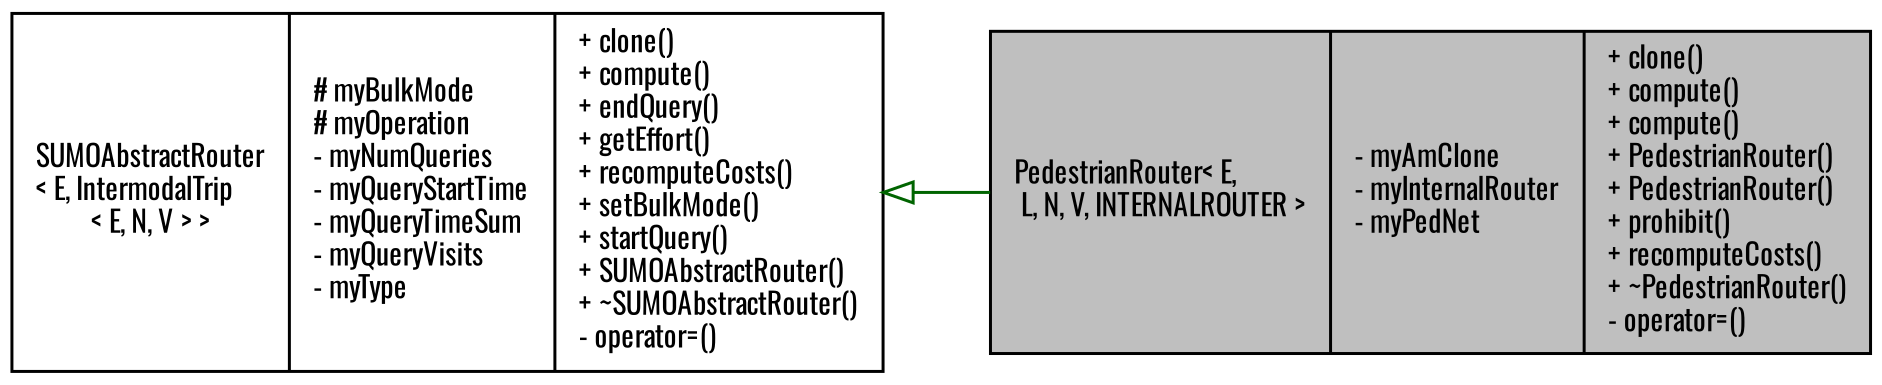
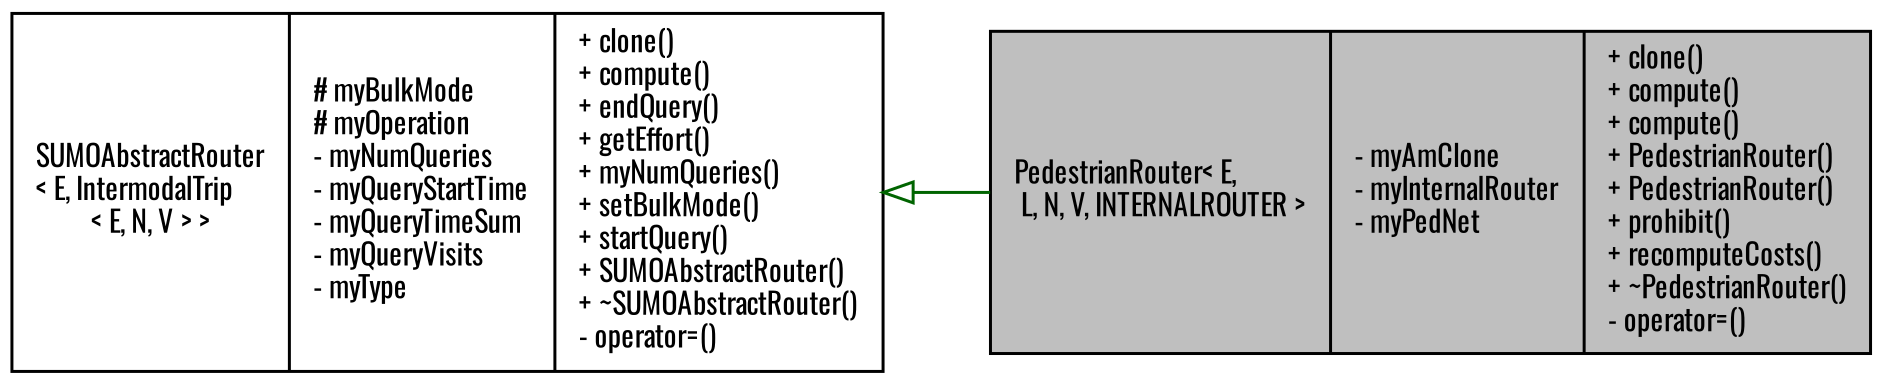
node "SUMOAbstractRouter": text "+ recomputeCosts()" -> "+ myNumQueries()"
